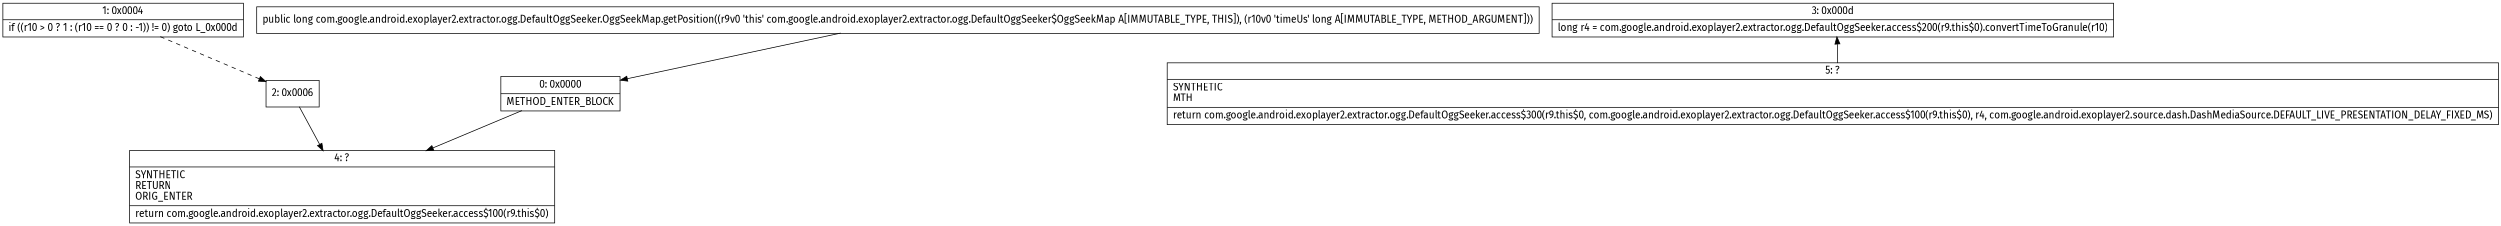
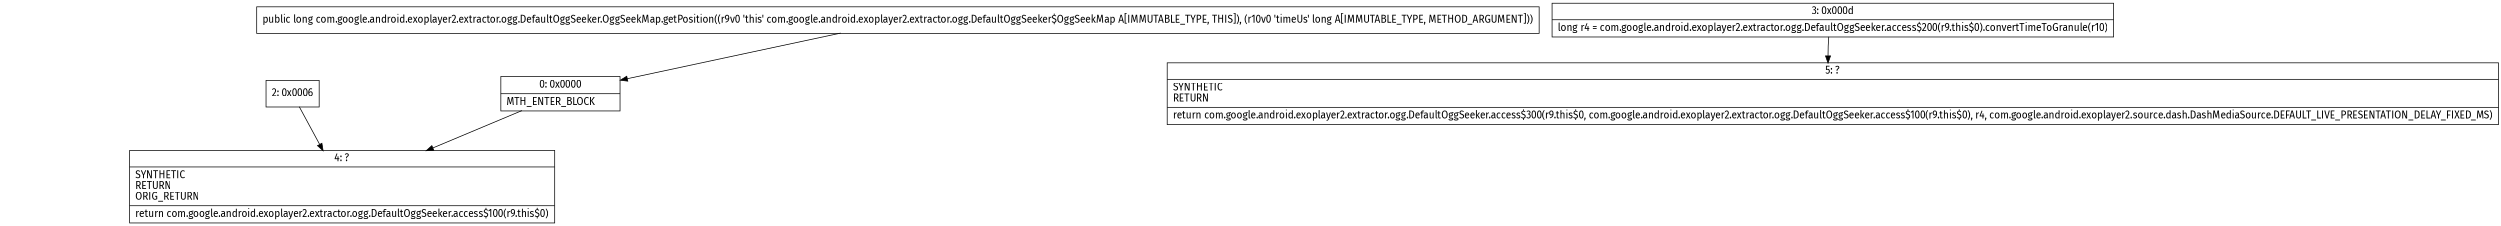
node "1: 0x0004": removed
edge "5: ?" -> "3: 0x000d": reversed
node "5: ?": text "MTH" -> "RETURN"
node "0: 0x0000": text "METHOD_ENTER_BLOCK" -> "MTH_ENTER_BLOCK"
node "4: ?": text "ORIG_ENTER" -> "ORIG_RETURN"
